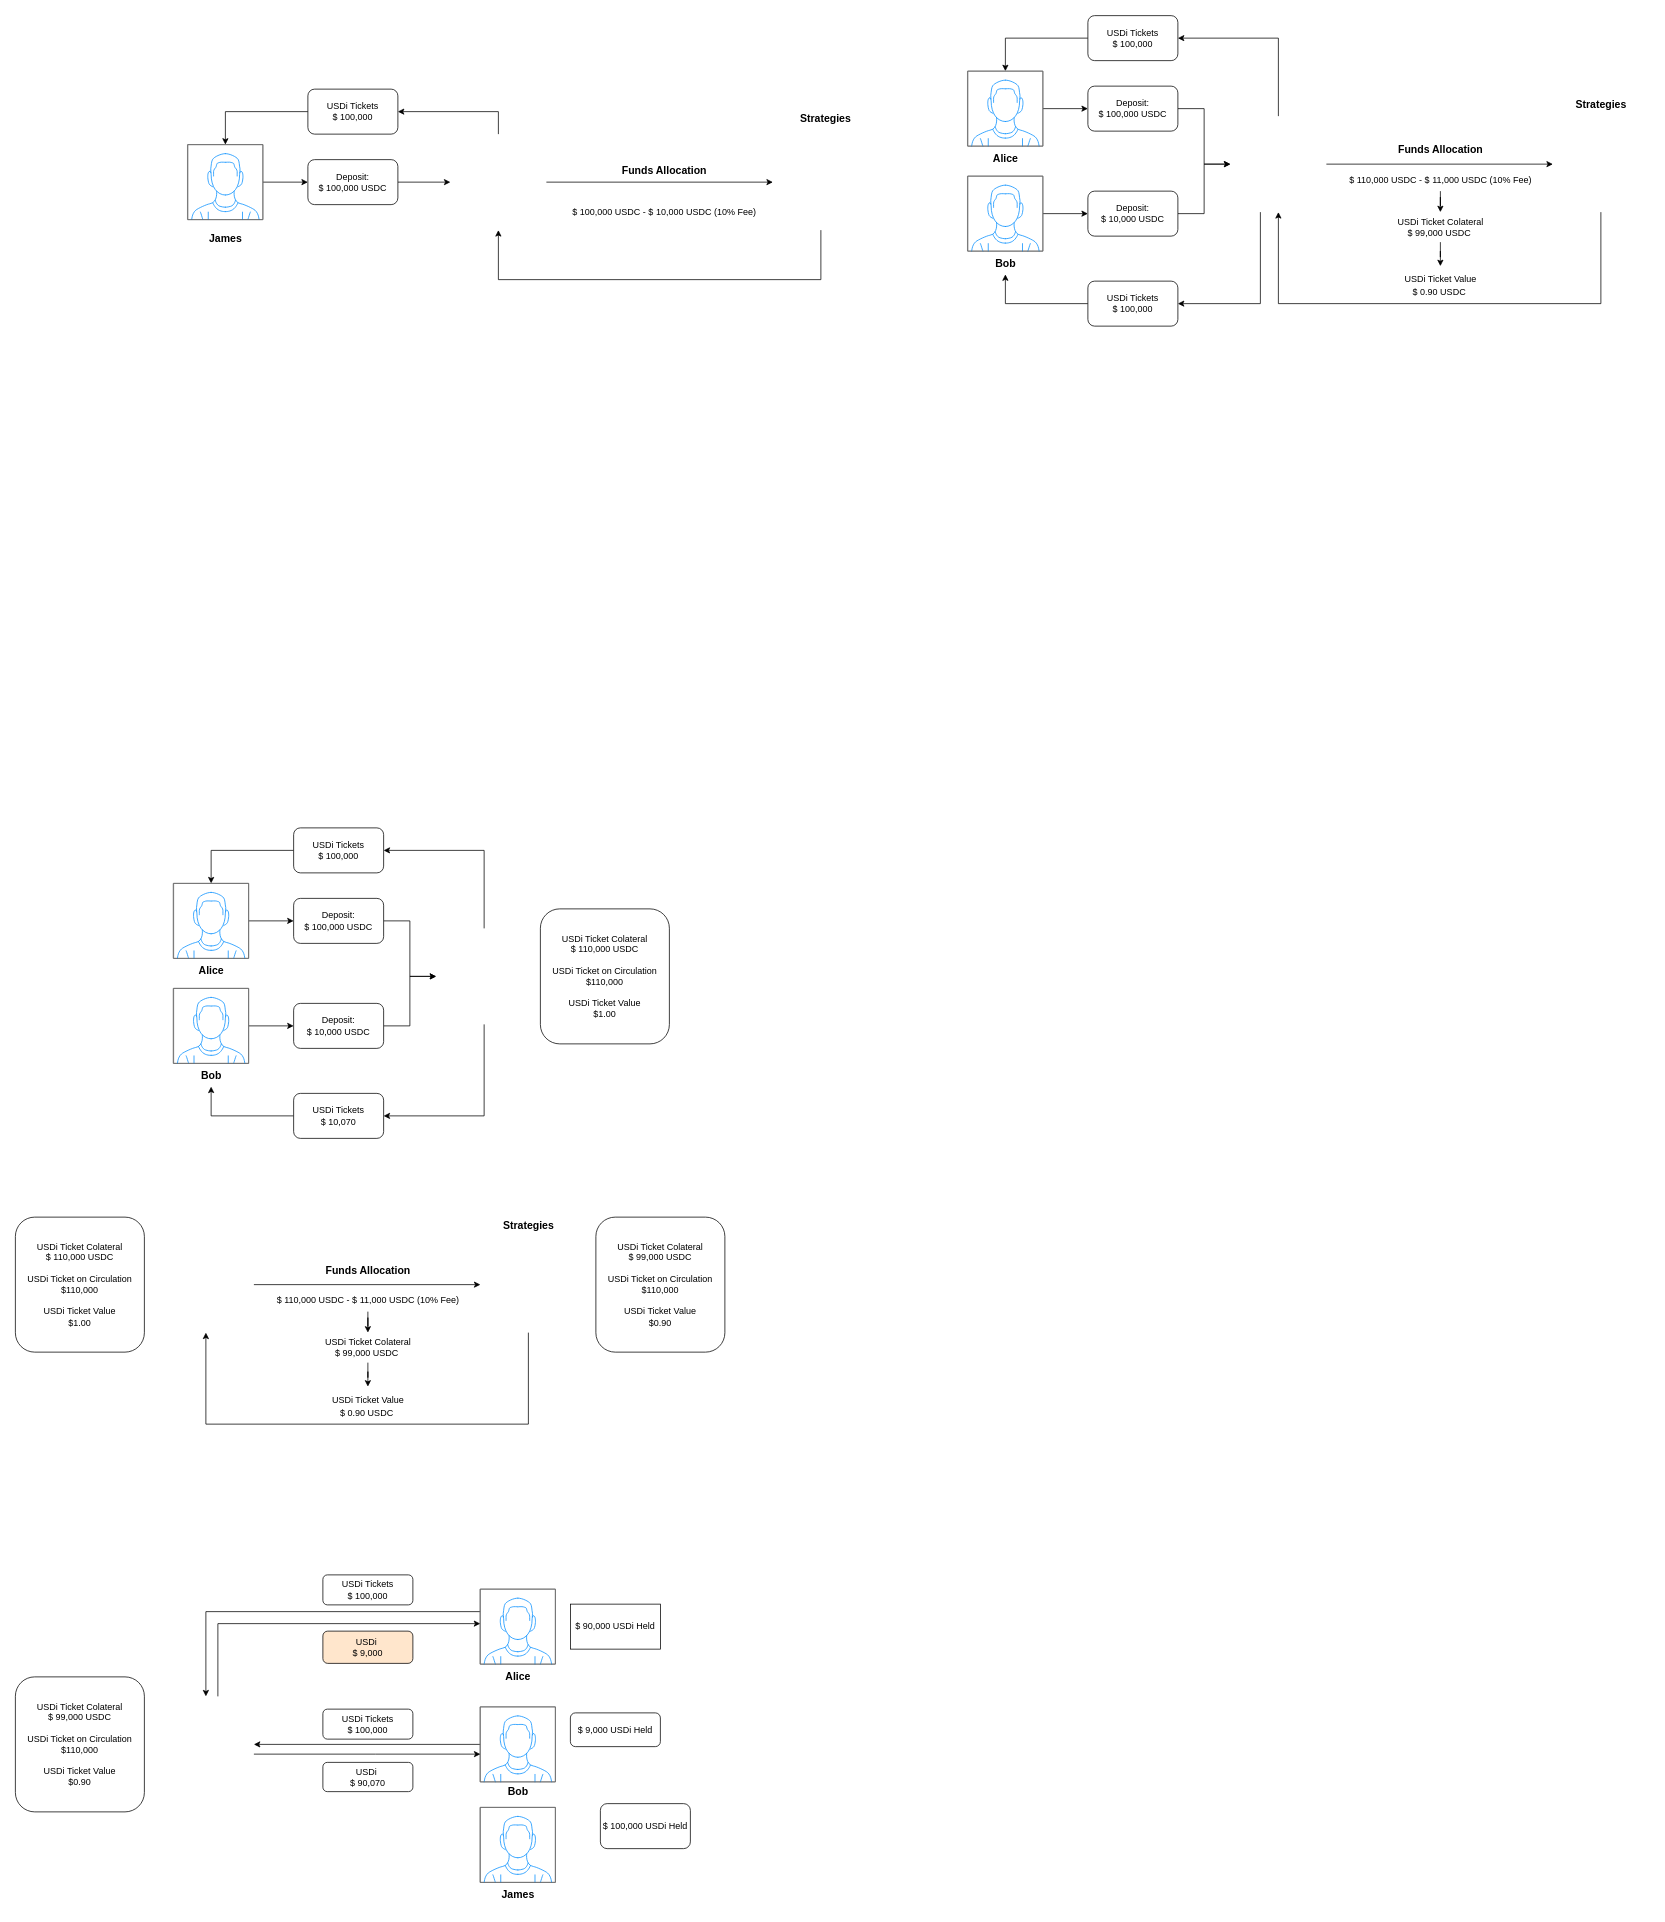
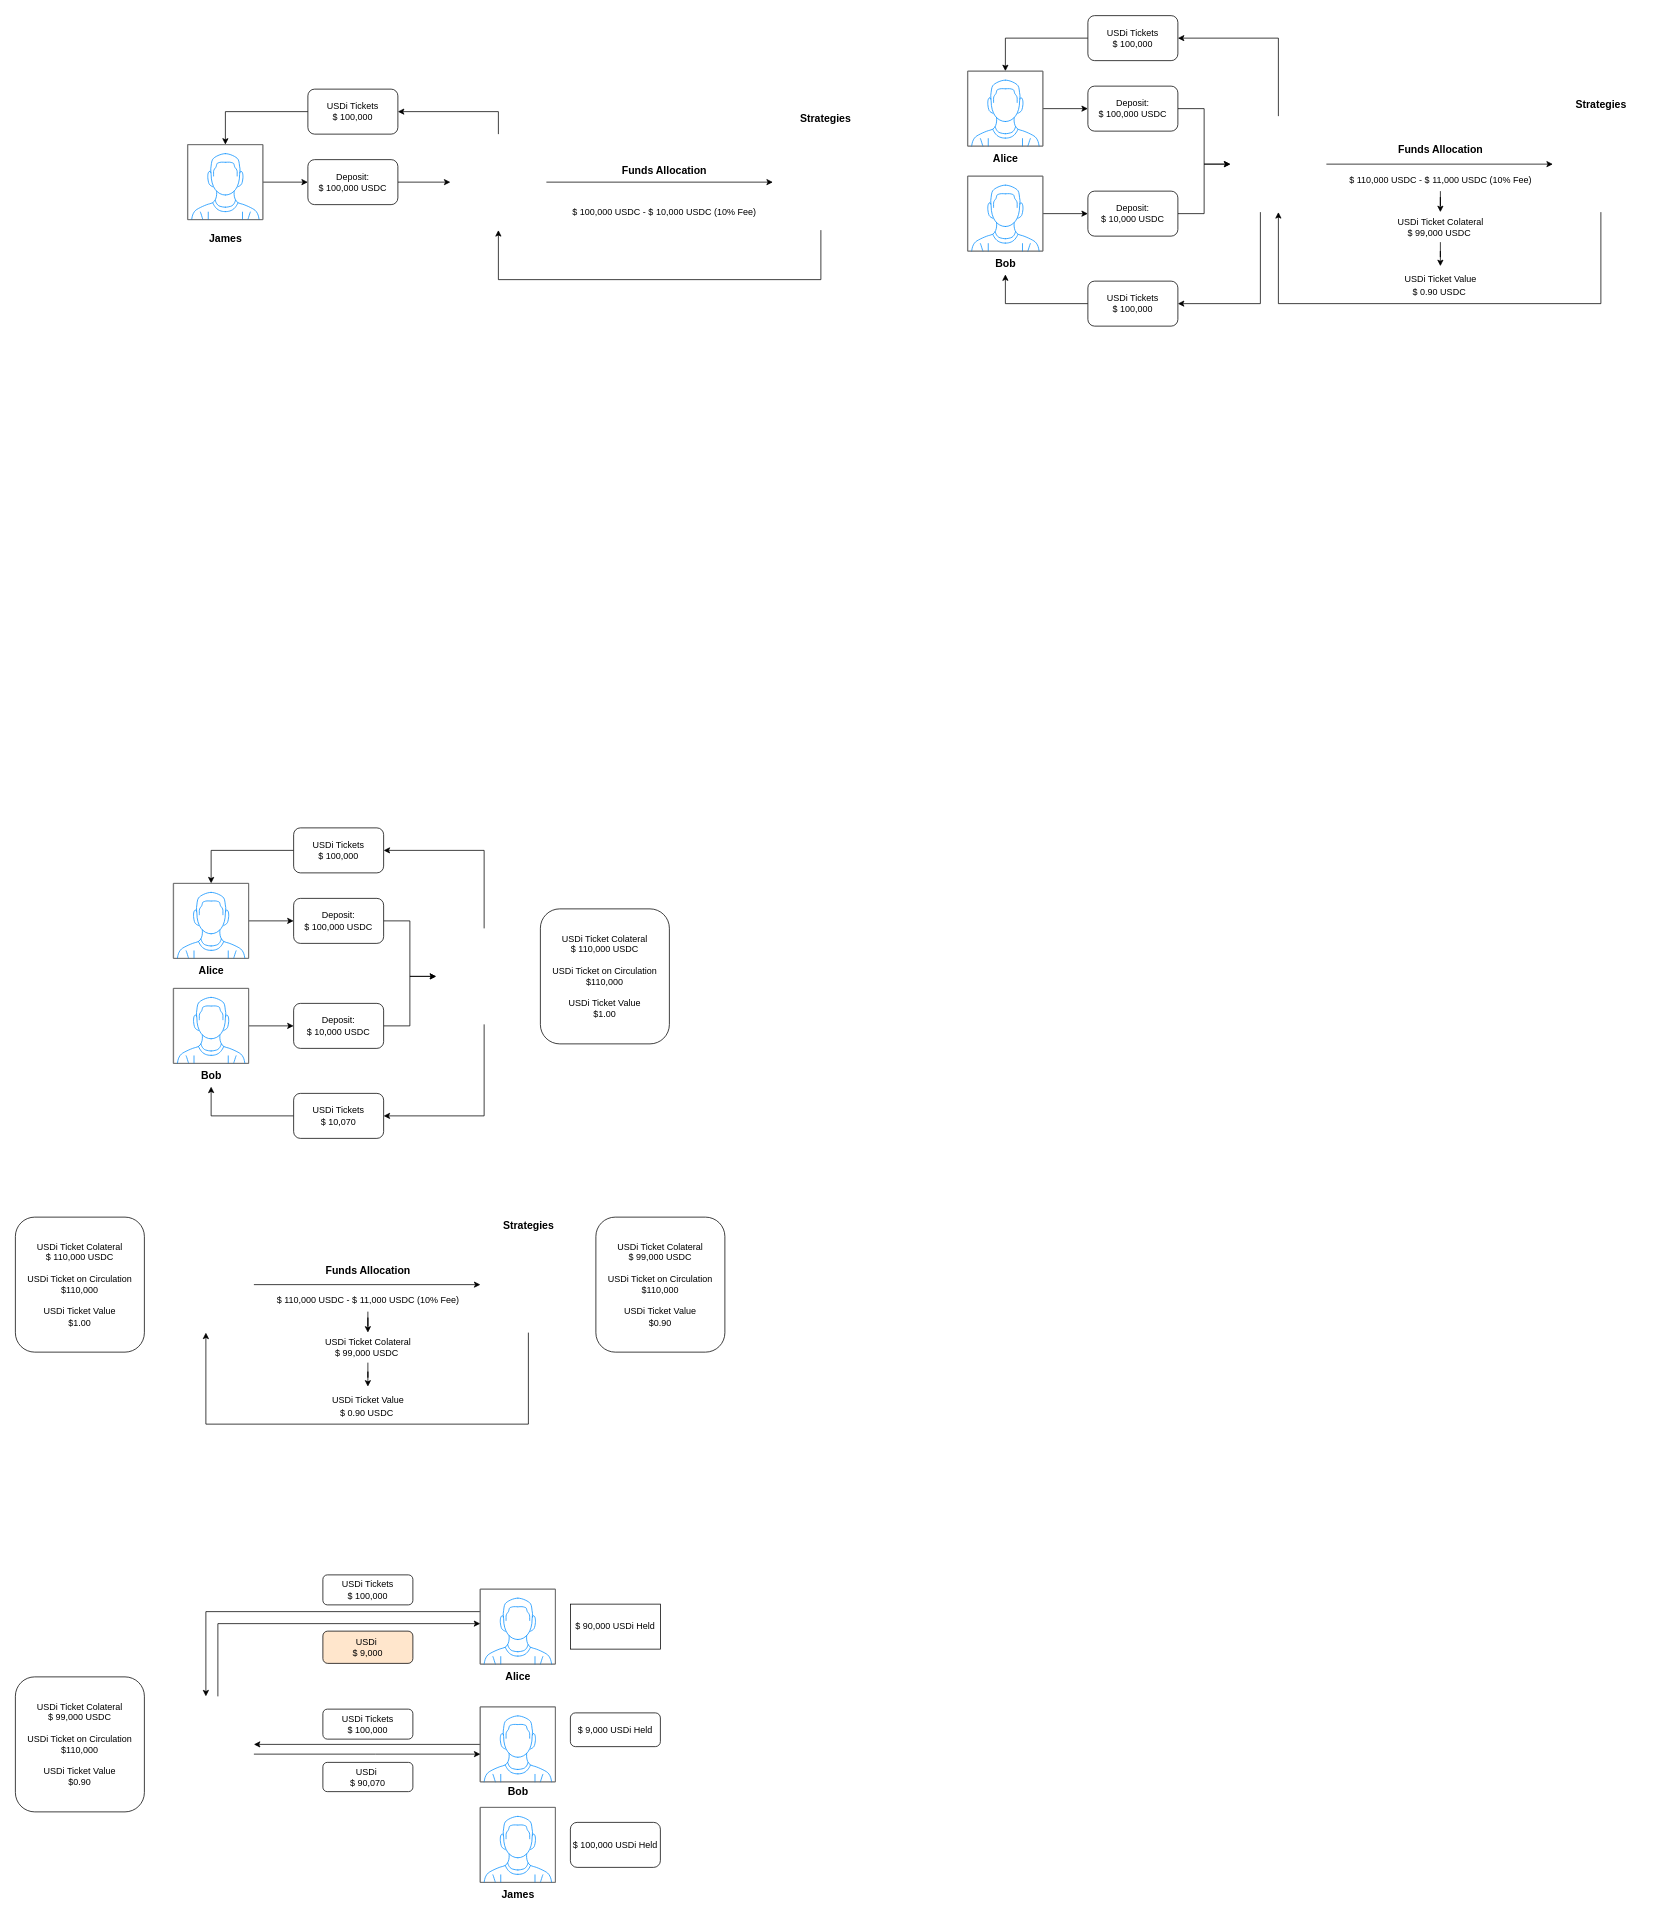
node "$ 100,000 USDi Held": moved (645, 1826) -> (615, 1845)
